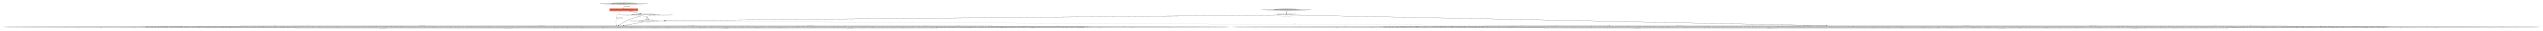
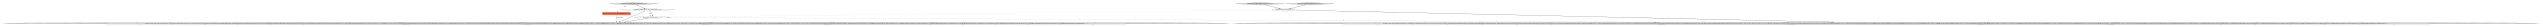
node "testJoinOuterGroupByAndSubqueryNoLimit['1', '0', '0']": added
edge "testJoinOuterGroupByAndSubqueryNoLimit['0', '1', '0']" -> "Map<String,Object> queryContext@@@2@@@['0', '1', '0']": label "queryContext" -> "true"
edge "Map<String,Object> queryContext@@@2@@@['0', '1', '0']" -> "!isRewriteJoinToFilter(queryContext)@@@3@@@['0', '1', '0']": now "testJoinOuterGroupByAndSubqueryNoLimit['0', '1', '0']" -> "!isRewriteJoinToFilter(queryContext)@@@3@@@['0', '1', '0']"
edge "cannotVectorize()@@@3@@@['1', '0', '1']" -> "cannotVectorize()@@@4@@@['1', '1', '0']": style bold -> dotted
